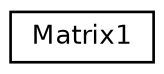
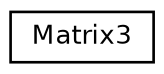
node "Matrix1": label "Matrix1" -> "Matrix3"
